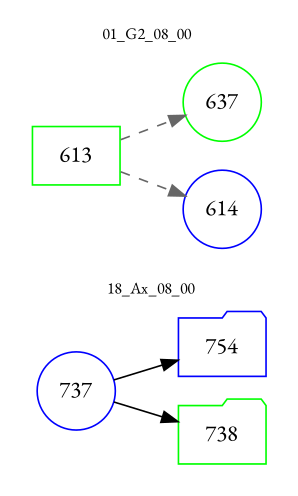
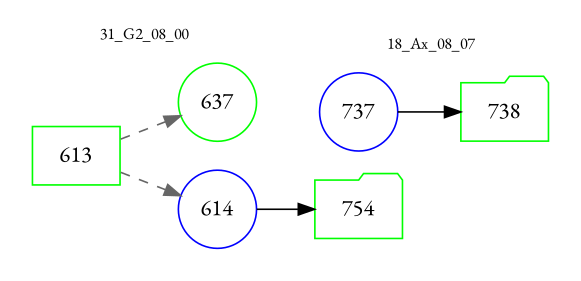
cluster "01_G2_08_00": label "01_G2_08_00" -> "31_G2_08_00"
cluster "18_Ax_08_00": label "18_Ax_08_00" -> "18_Ax_08_07"
node "754": color blue -> green
edge "737" -> "754": now "614" -> "754"
